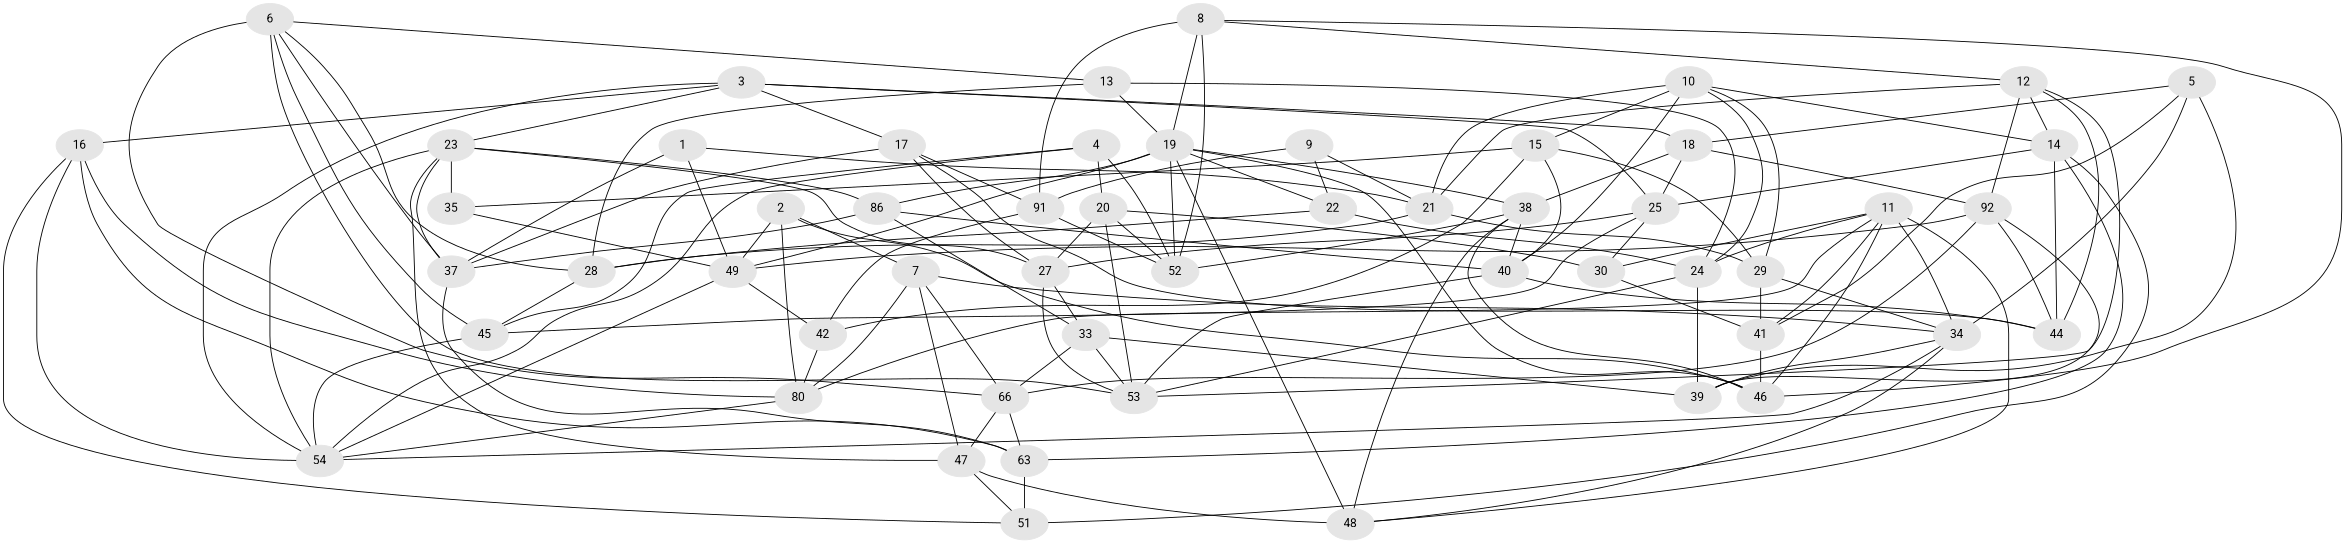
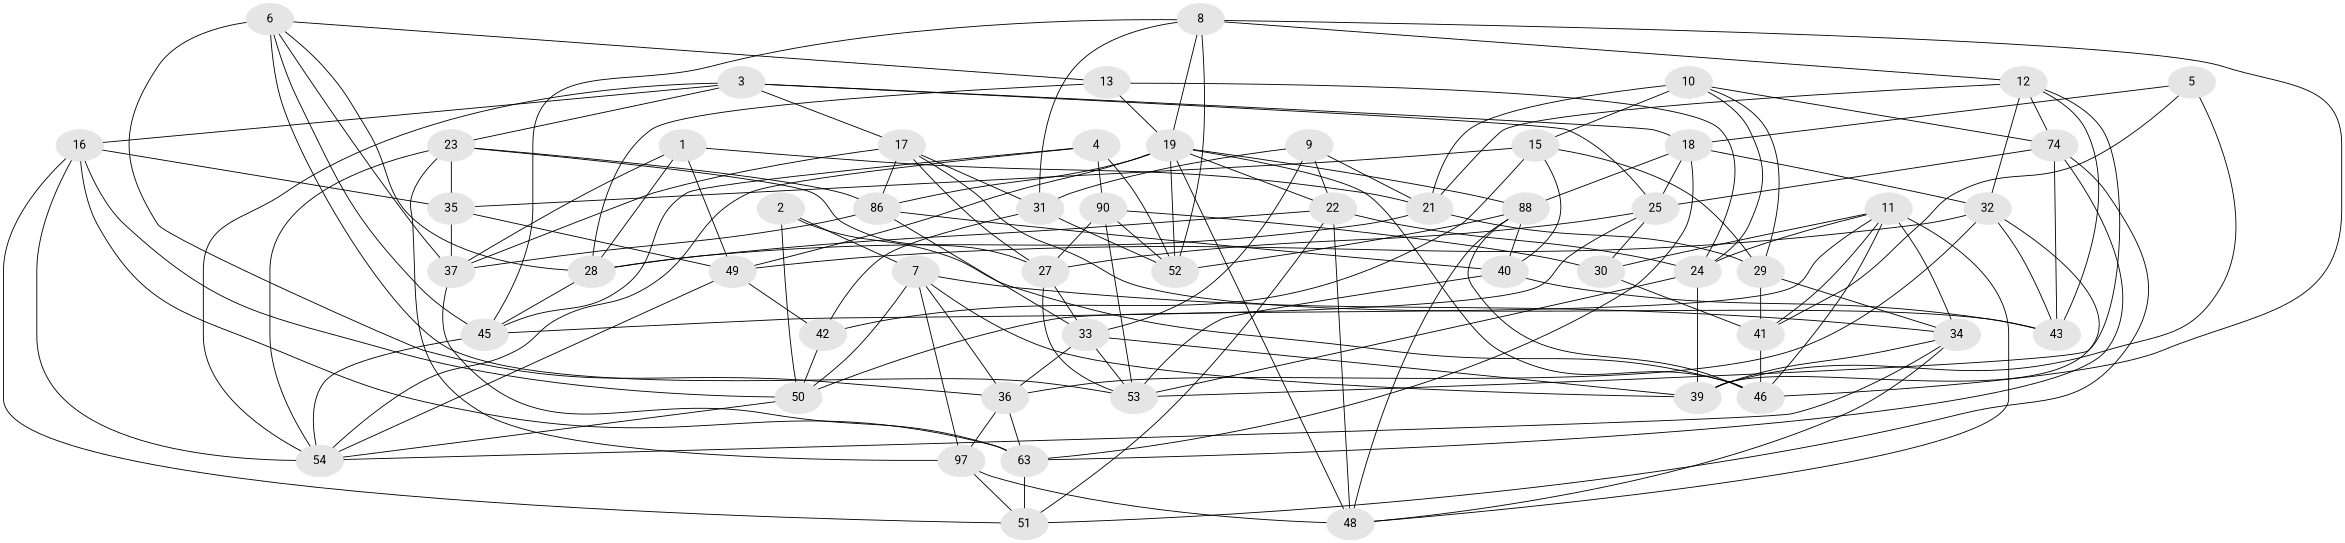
edge "8" -- "45": added
node "14": label "14" -> "74"
edge "16" -- "35": added
edge "17" -- "86": added
edge "10" -- "40": removed
edge "23" -- "37": now "35" -- "37"
edge "1" -- "28": added
node "91": label "91" -> "31"
node "20": label "20" -> "90"
node "38": label "38" -> "88"
node "92": label "92" -> "32"
edge "5" -- "34": removed
edge "2" -- "49": removed
edge "9" -- "33": added
node "44": label "44" -> "43"
edge "22" -- "48": added
edge "18" -- "63": added
edge "22" -- "51": added
edge "7" -- "39": added
node "80": label "80" -> "50"
node "66": label "66" -> "36"
node "47": label "47" -> "97"
